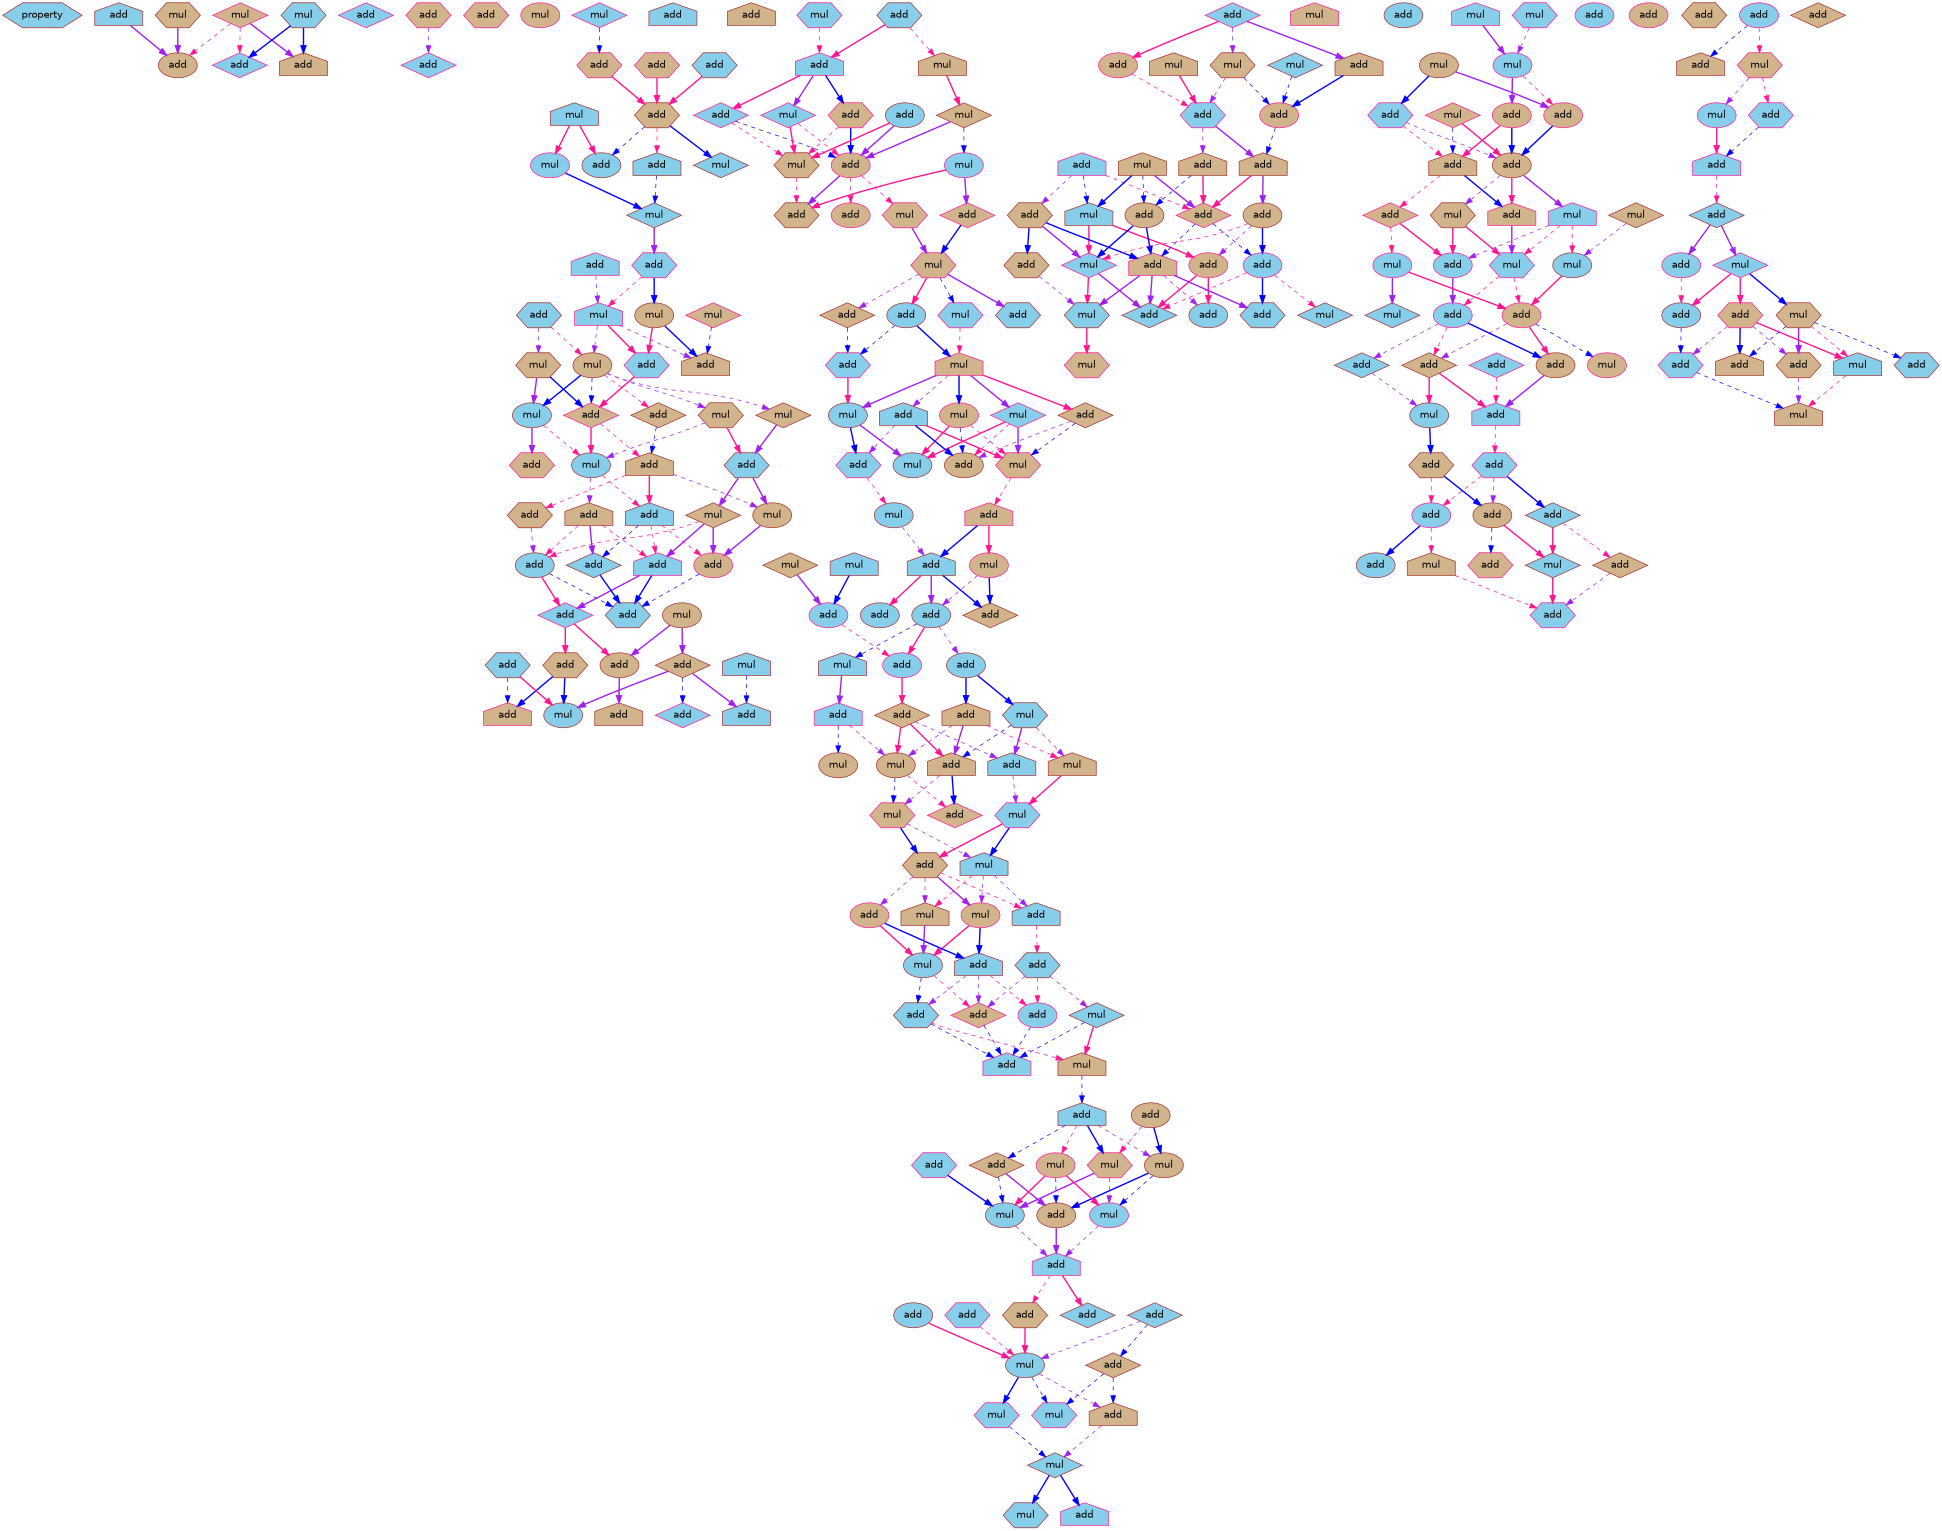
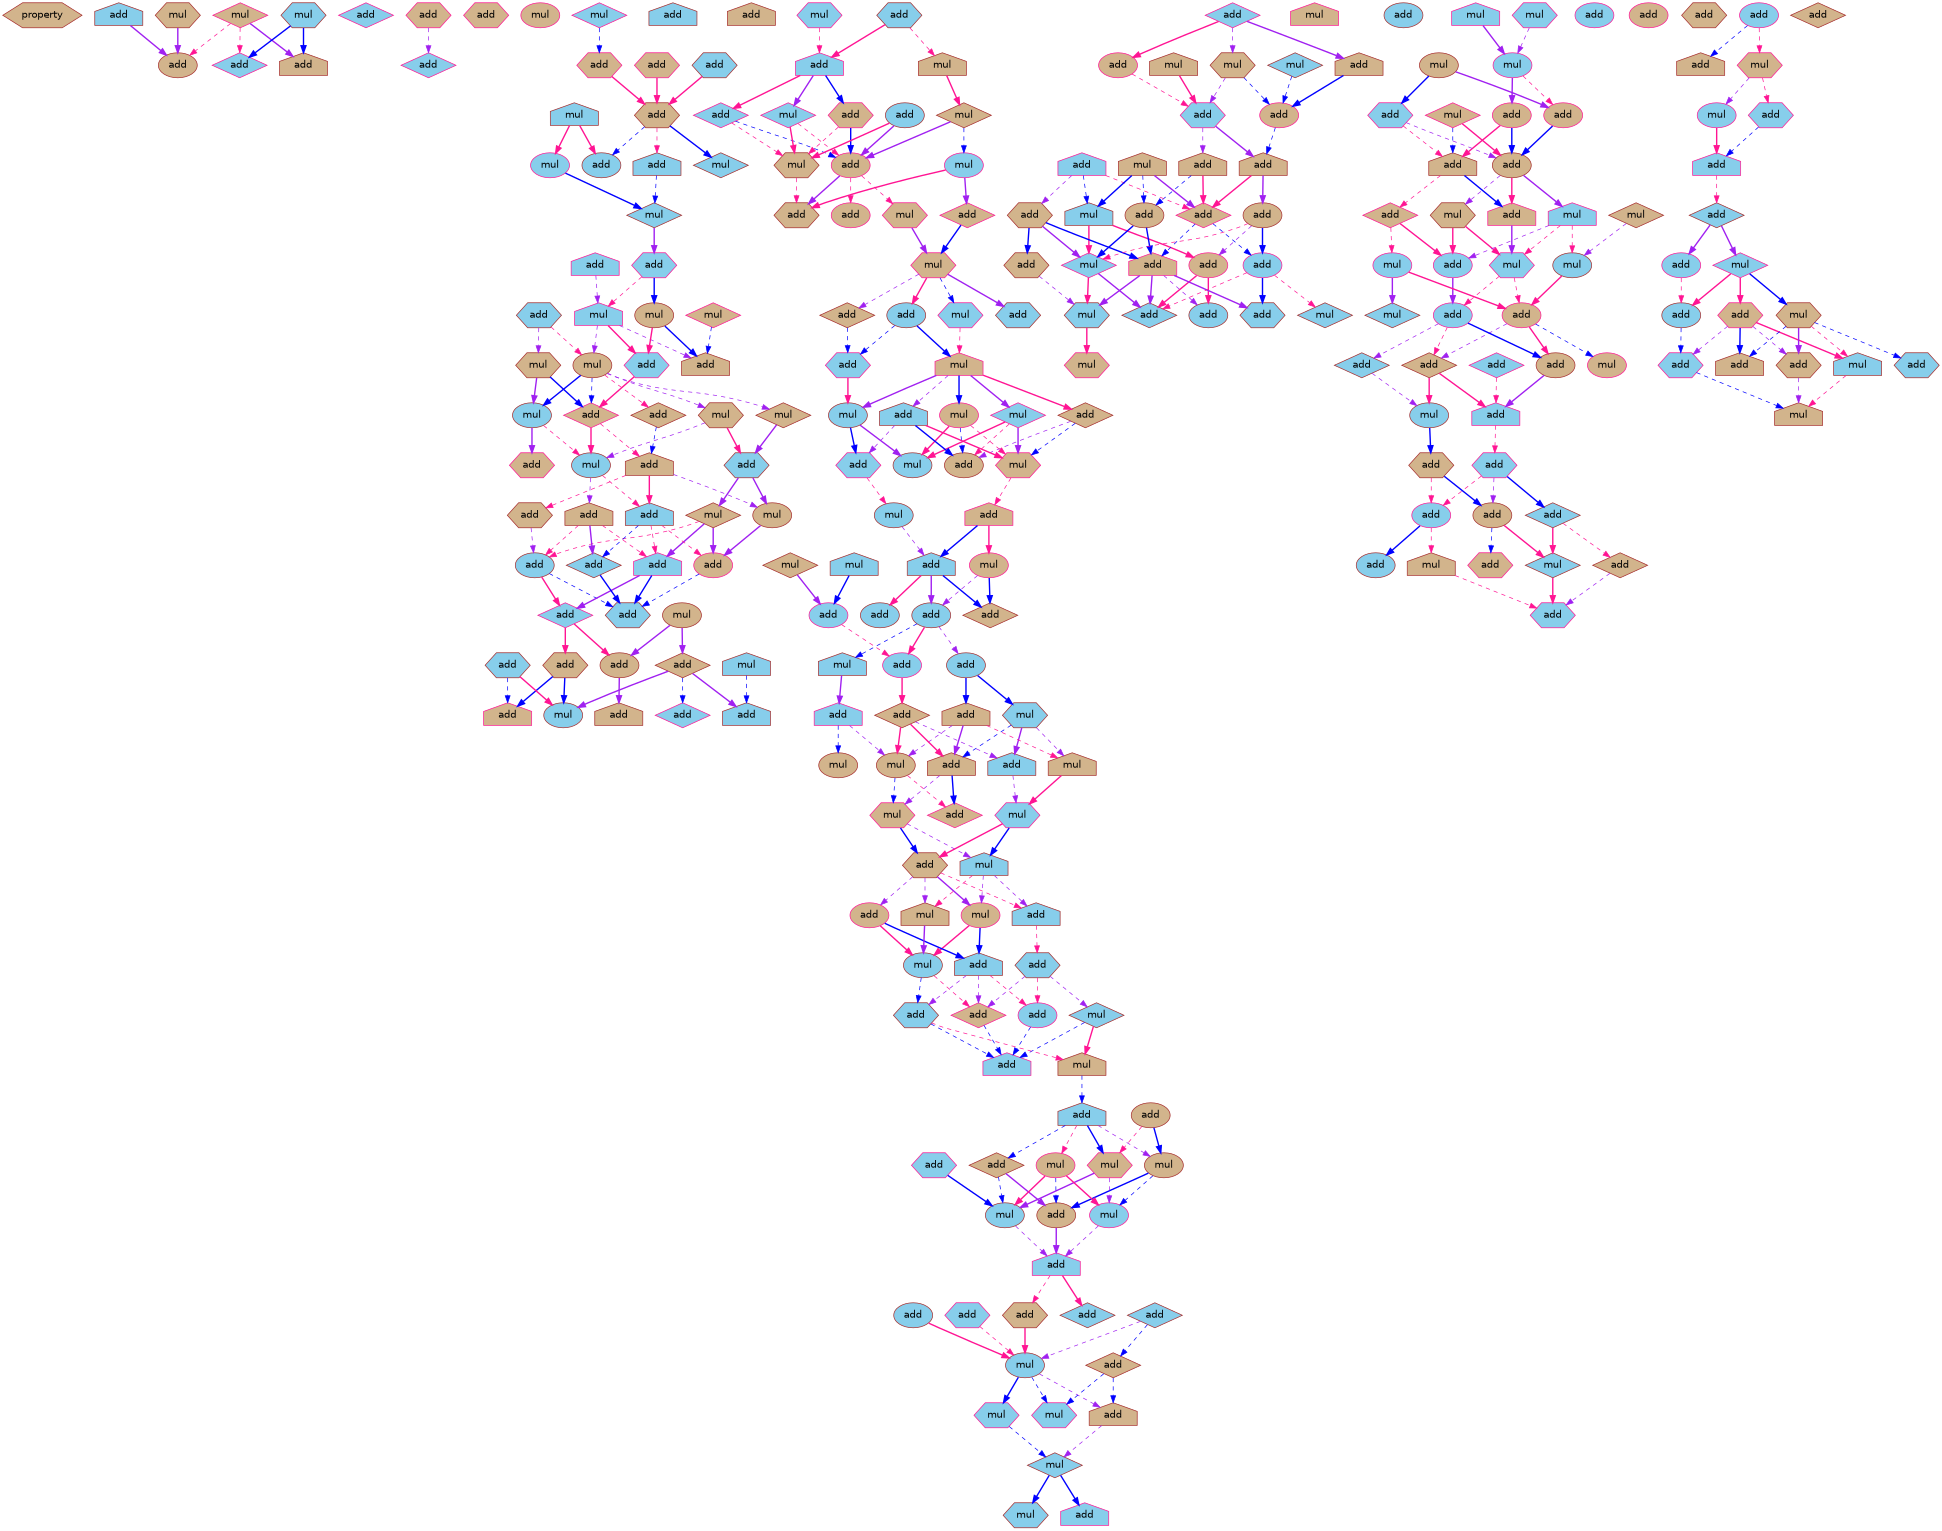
node "property": fillcolor skyblue -> tan
